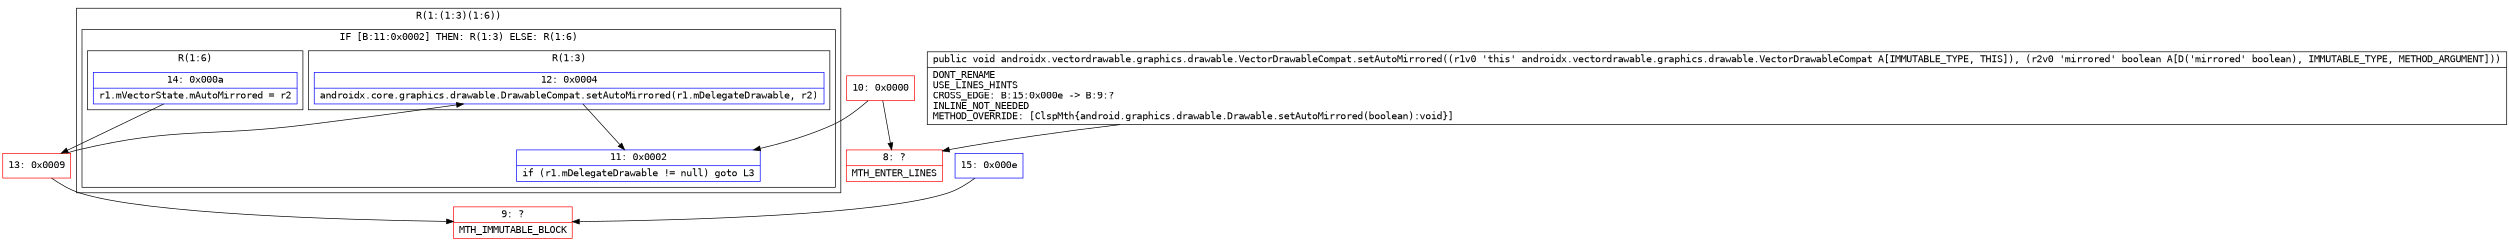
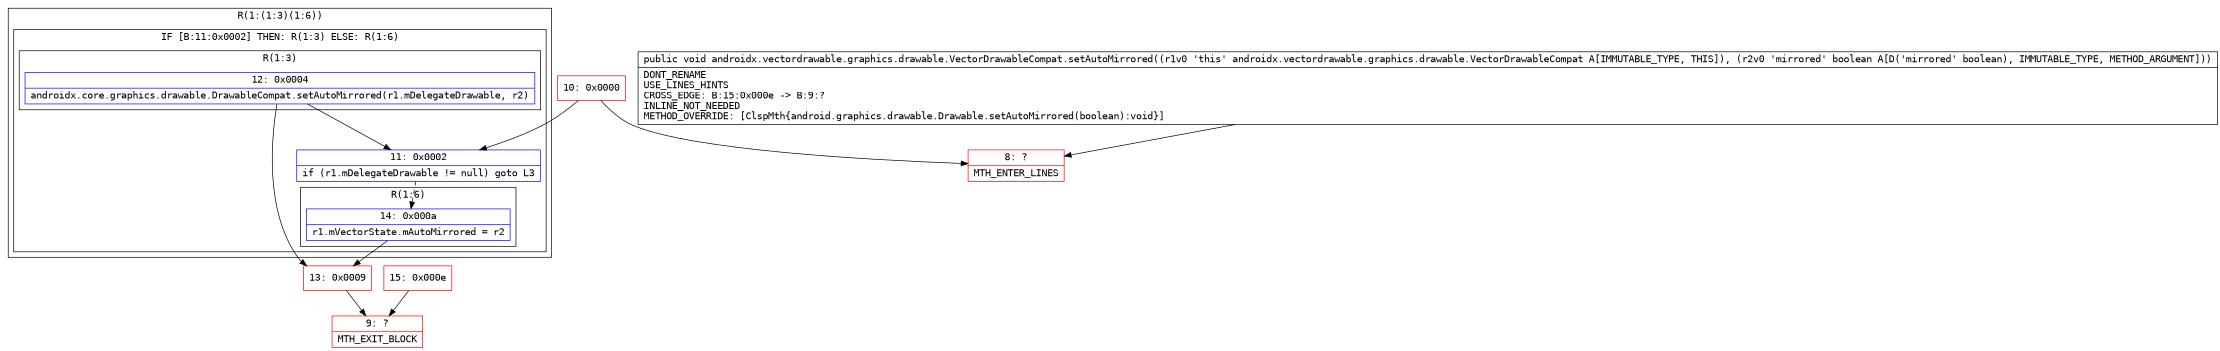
edge "13: 0x0009" -> "12: 0x0004": reversed
node "15: 0x000e": color blue -> red
edge "11: 0x0002" -> "14: 0x000a": added
node "9: ?": text "MTH_IMMUTABLE_BLOCK" -> "MTH_EXIT_BLOCK"
